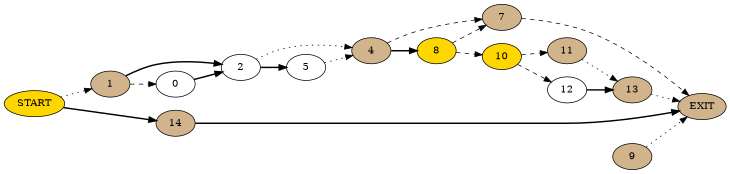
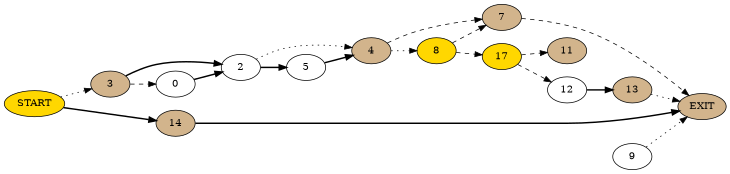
edge "4" -> "8": style bold -> dotted
node "10": label "10" -> "17"
edge "5" -> "4": style dotted -> bold
edge "11" -> "13": removed
node "1": label "1" -> "3"
node "9": fillcolor tan -> white
